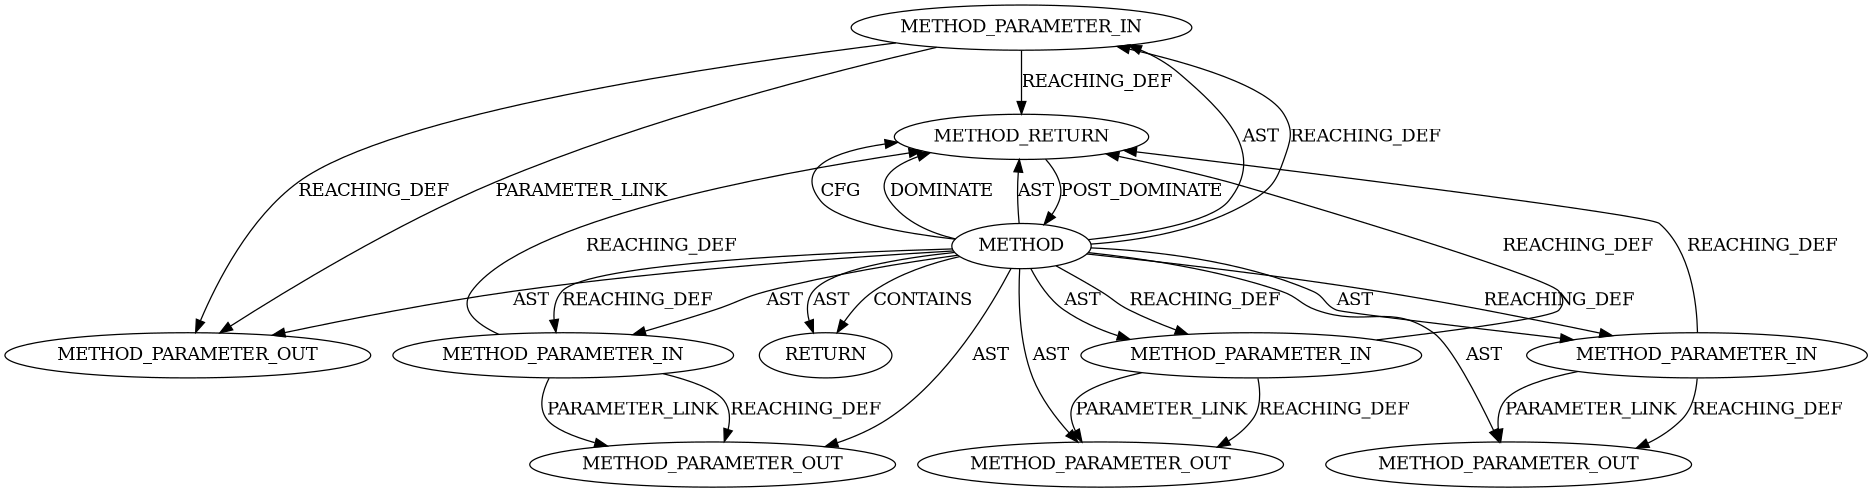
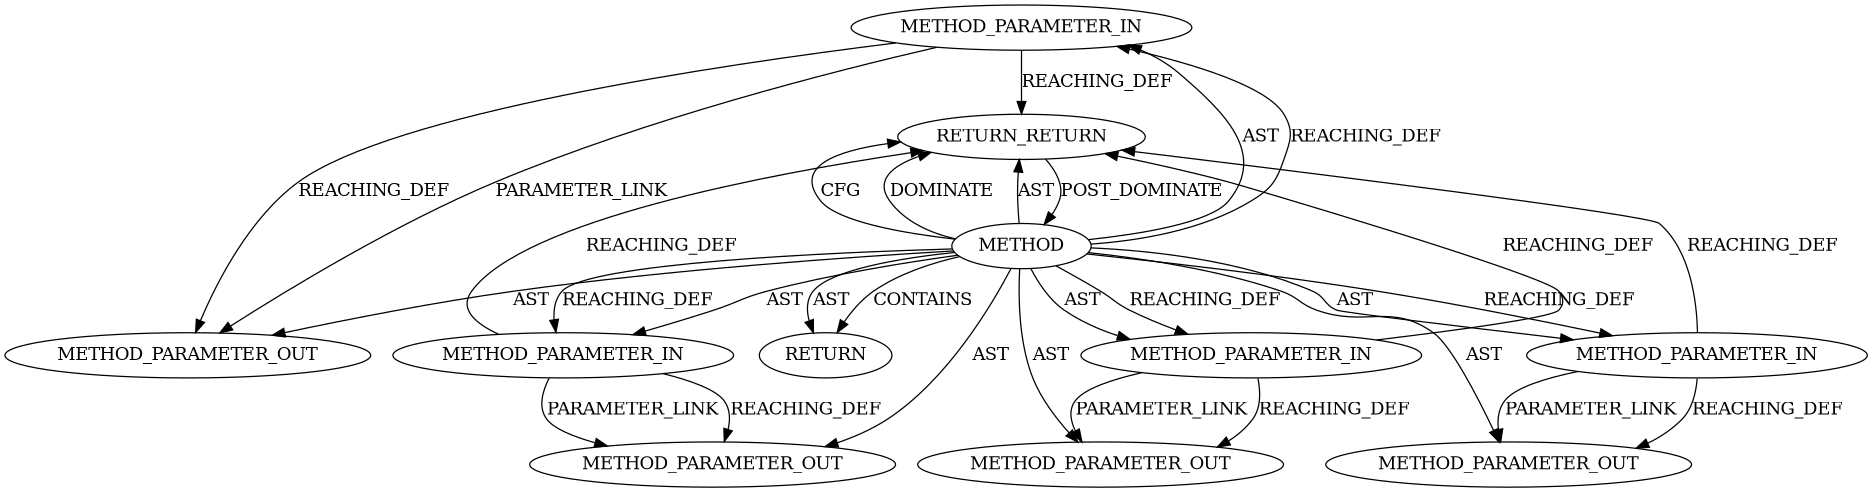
node "METHOD_RETURN": label "METHOD_RETURN" -> "RETURN_RETURN"
